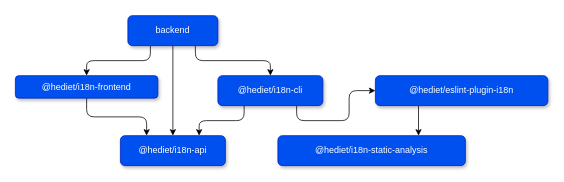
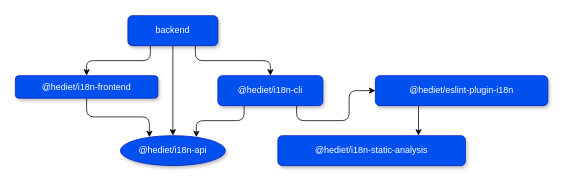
node "@hediet/i18n-api": shape rounded rectangle -> ellipse
